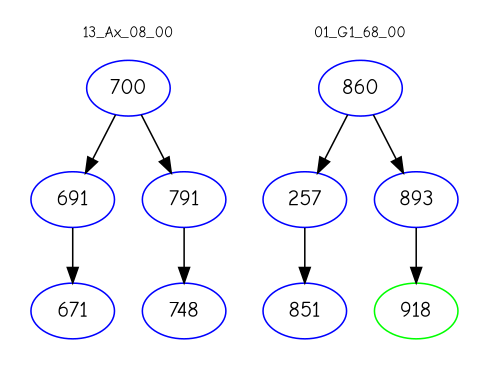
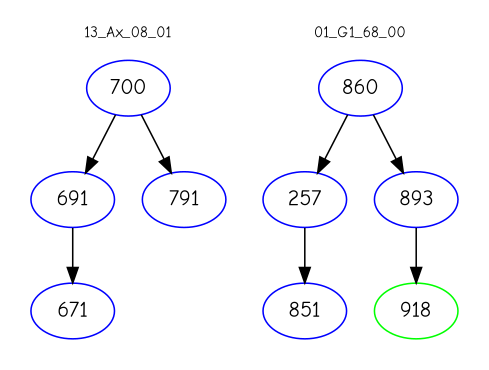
cluster "13_Ax_08_00": label "13_Ax_08_00" -> "13_Ax_08_01"
node "748": removed
